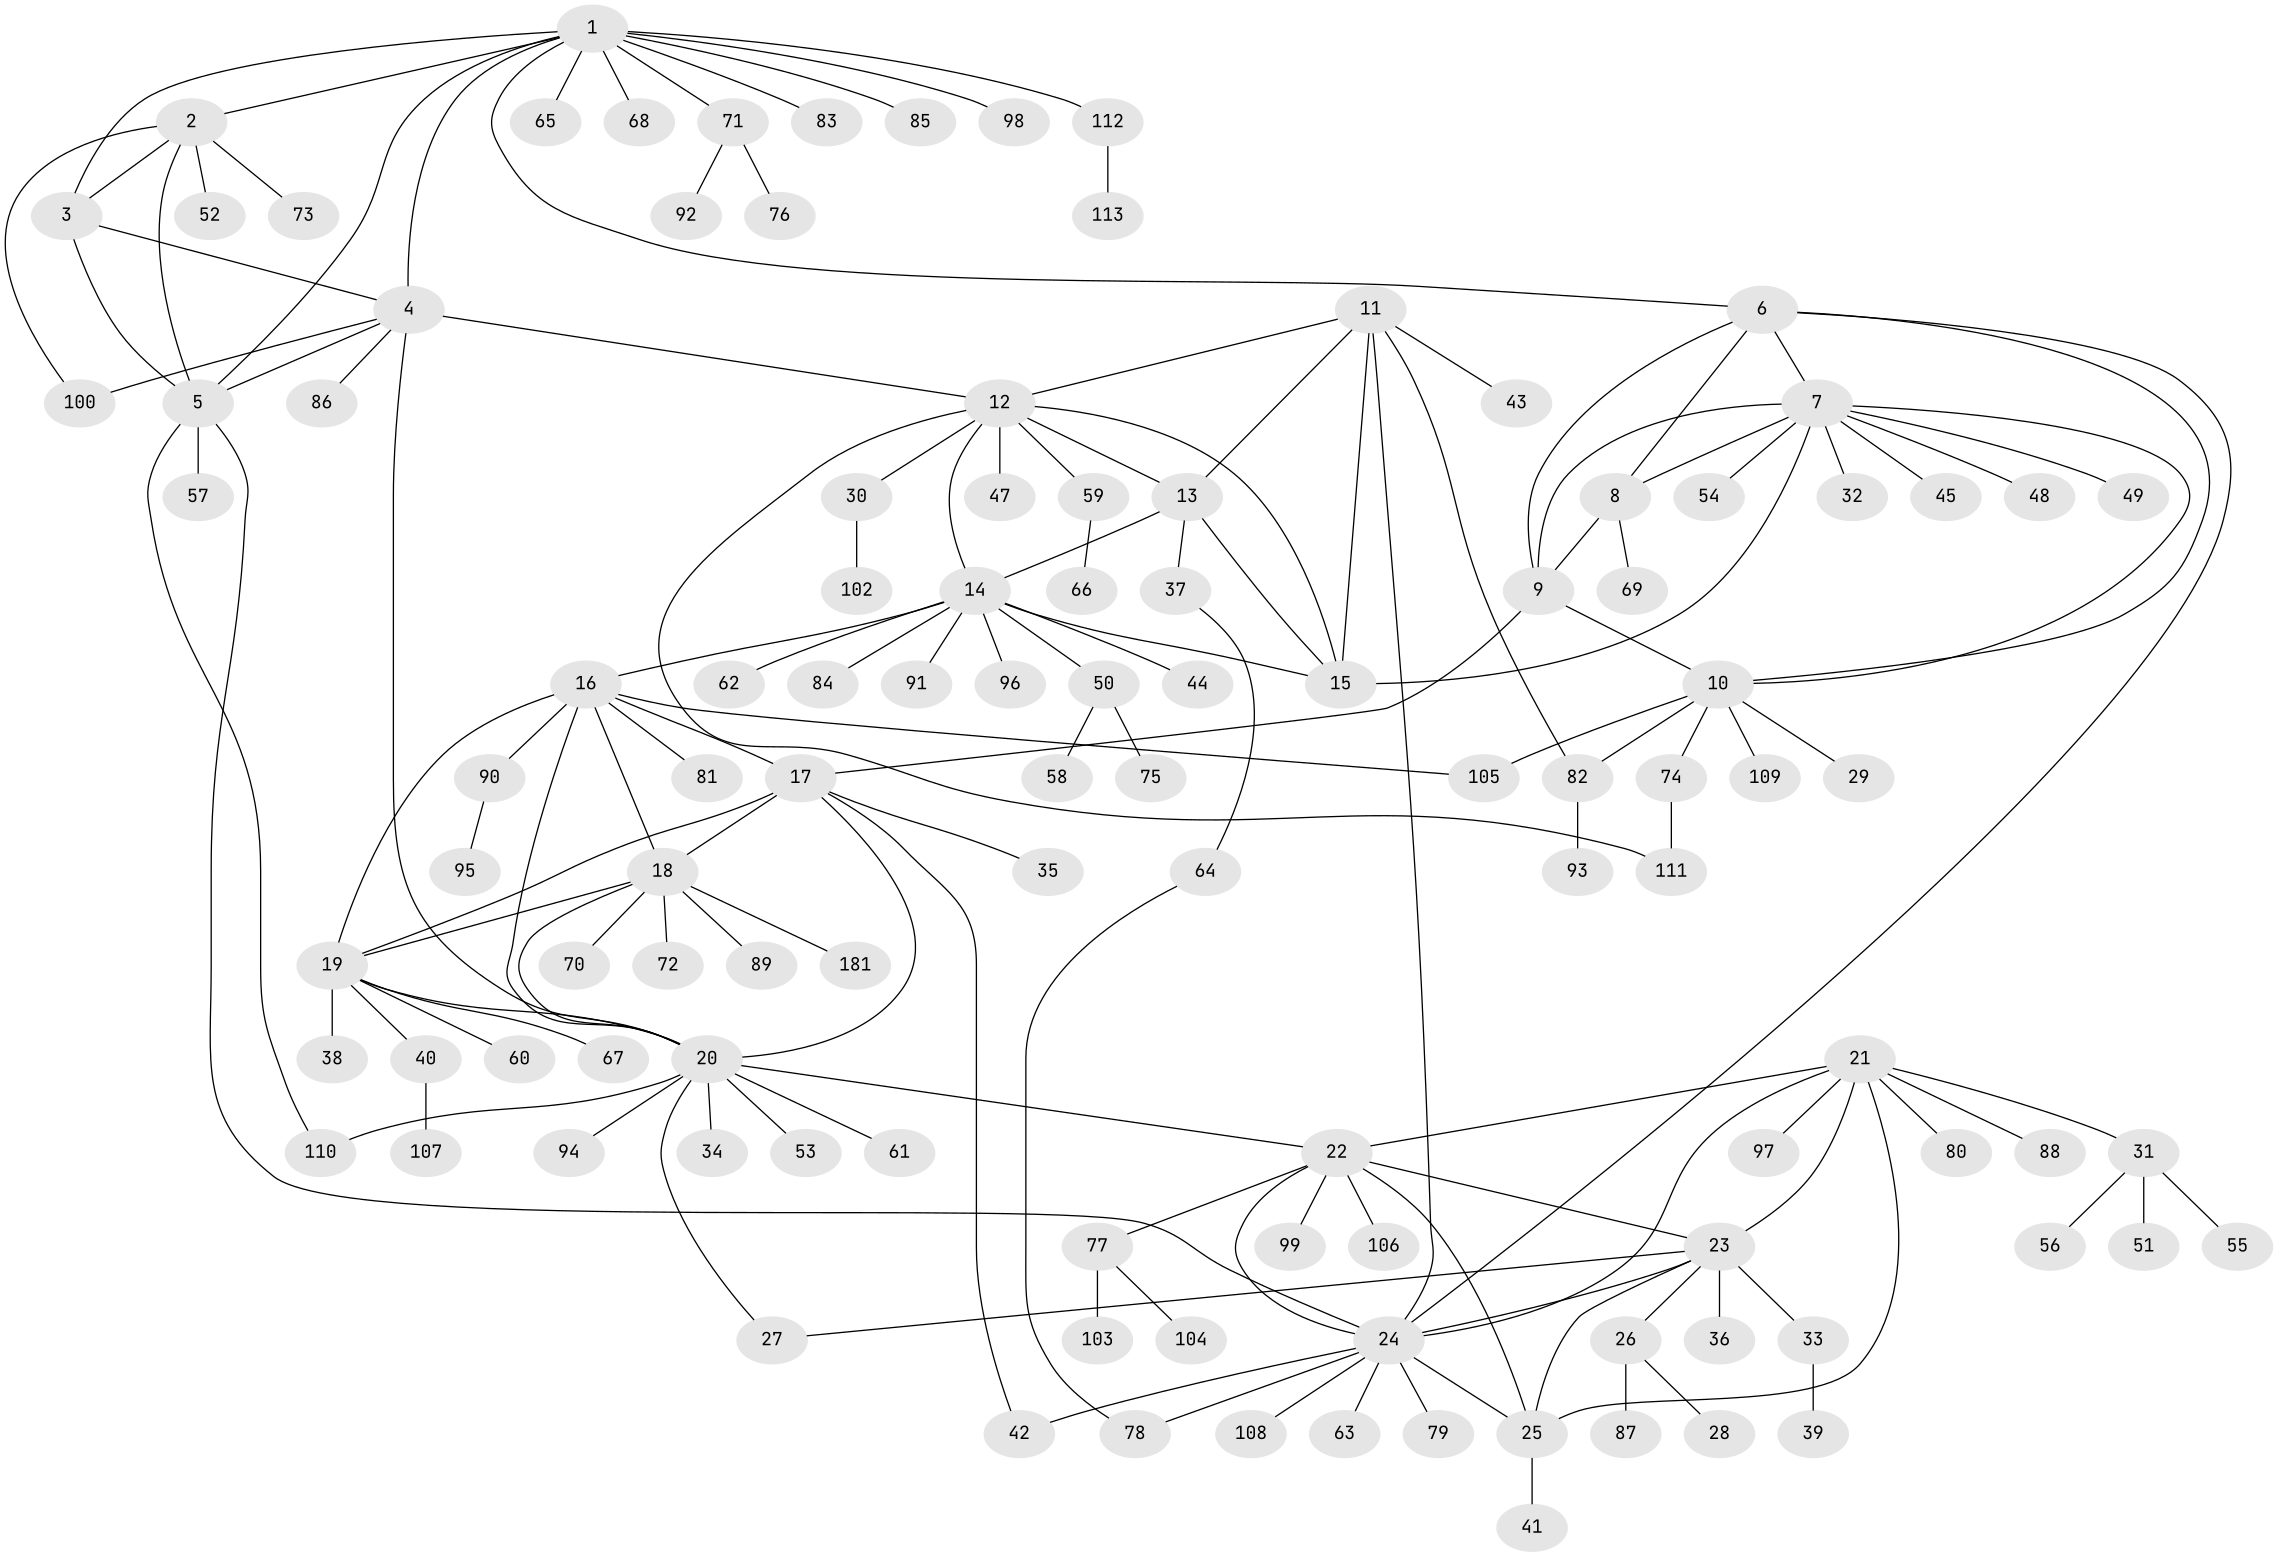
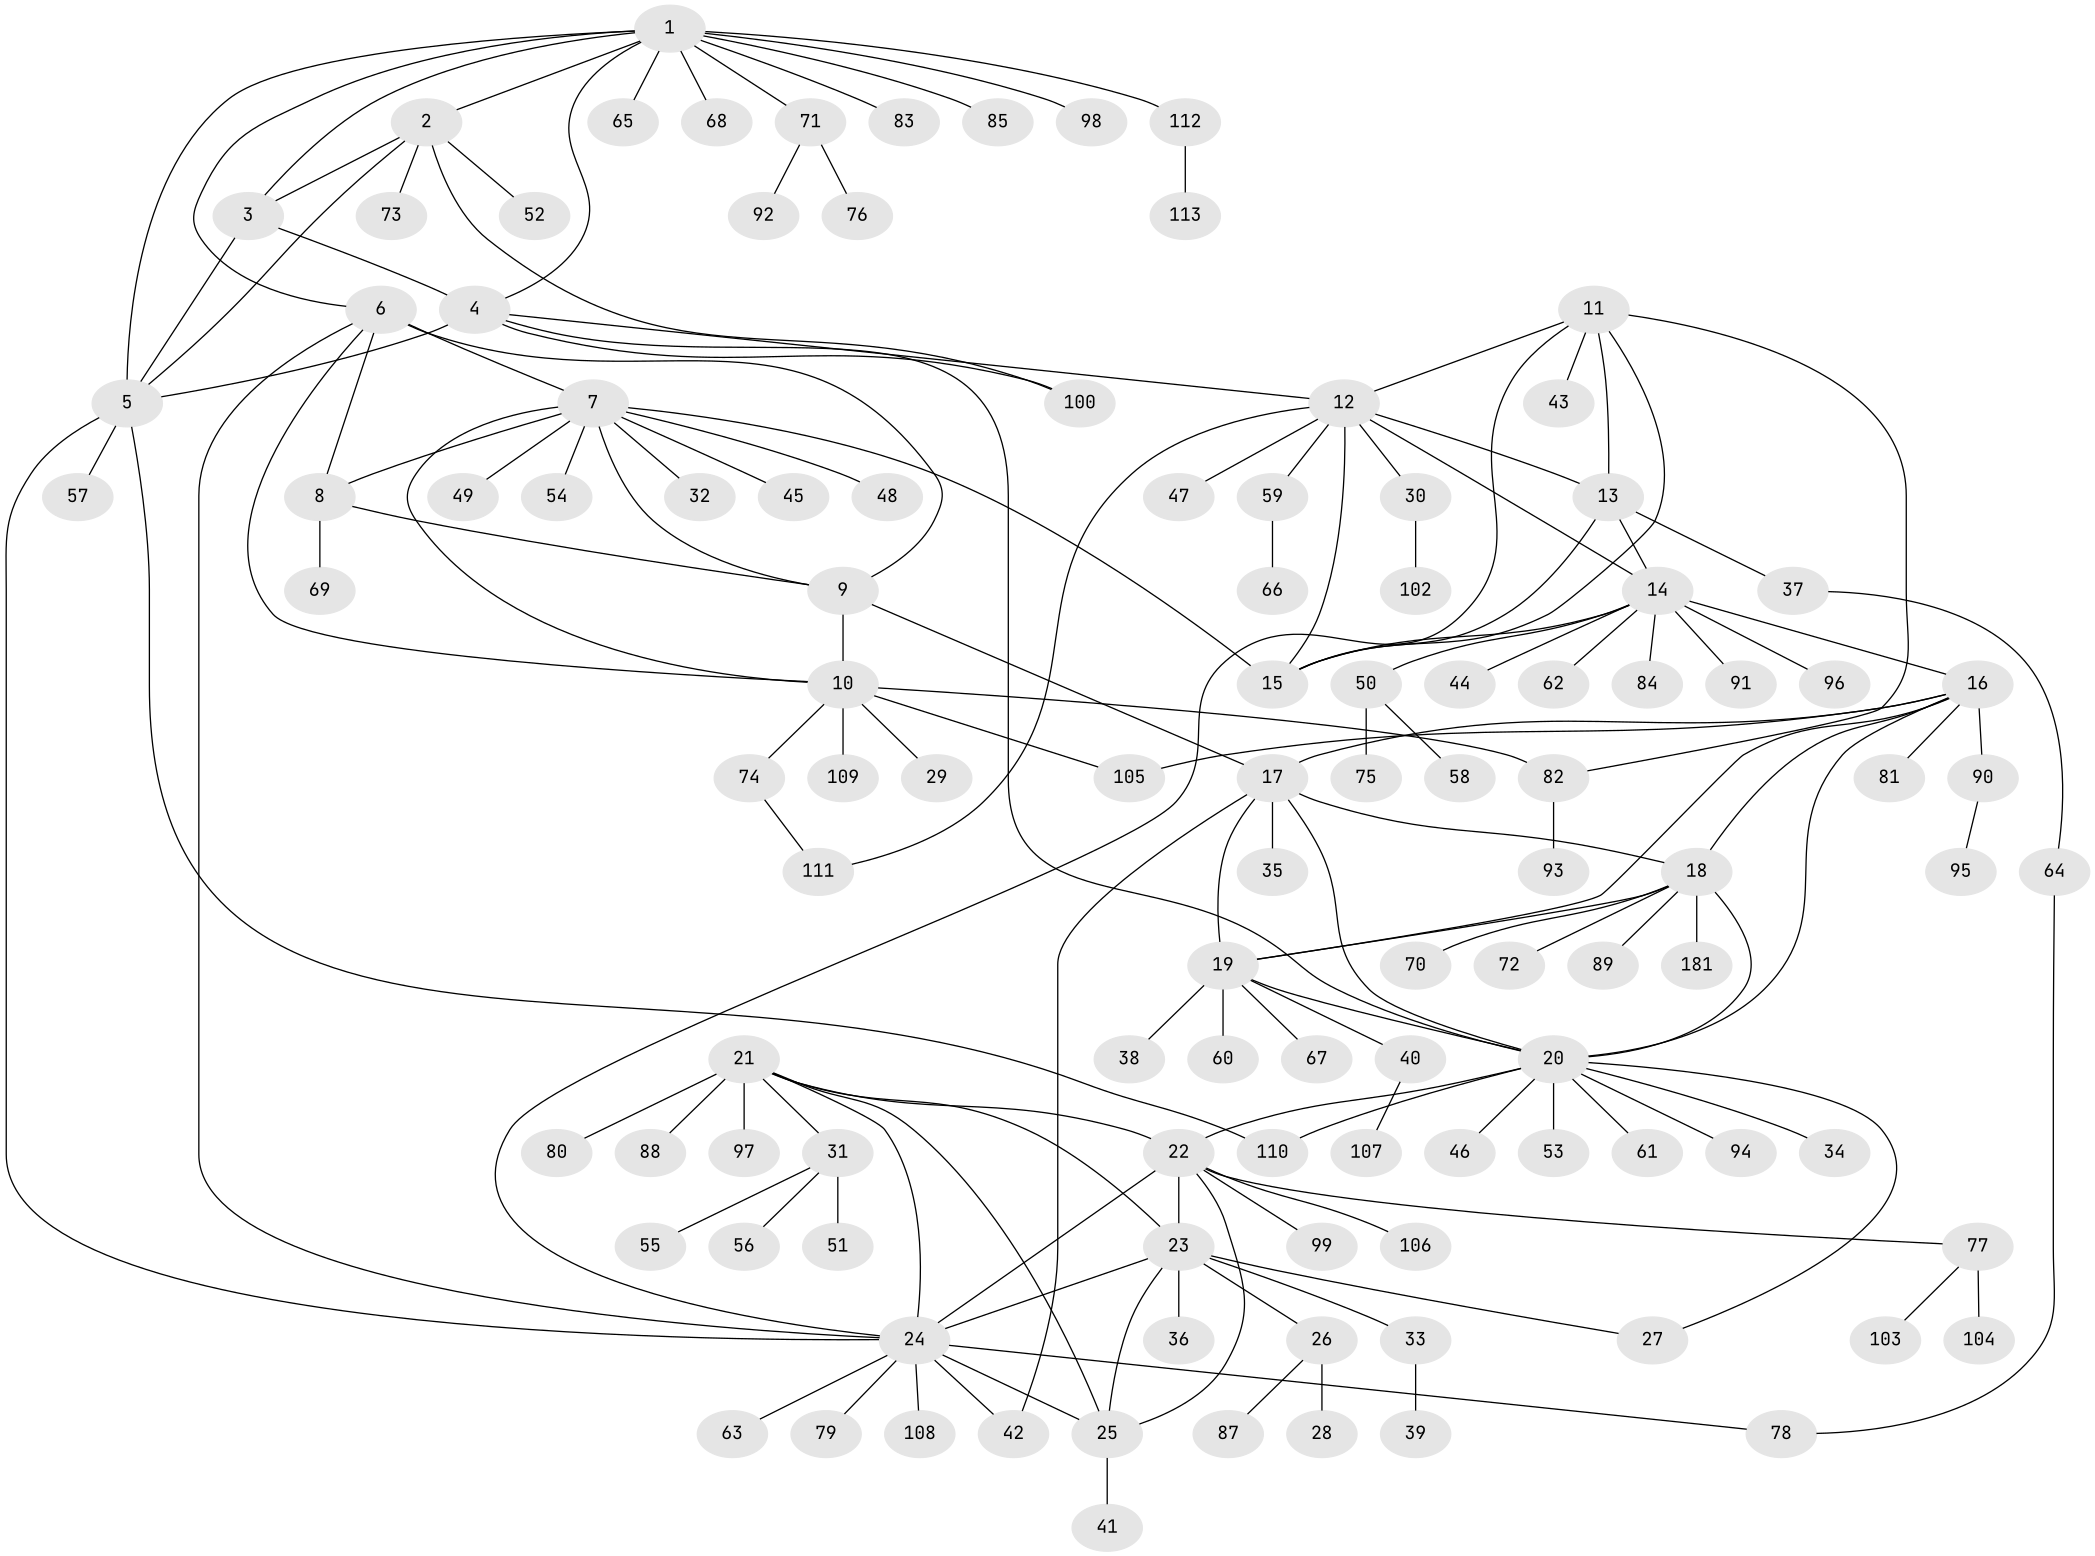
node "86": removed
node "46": added
